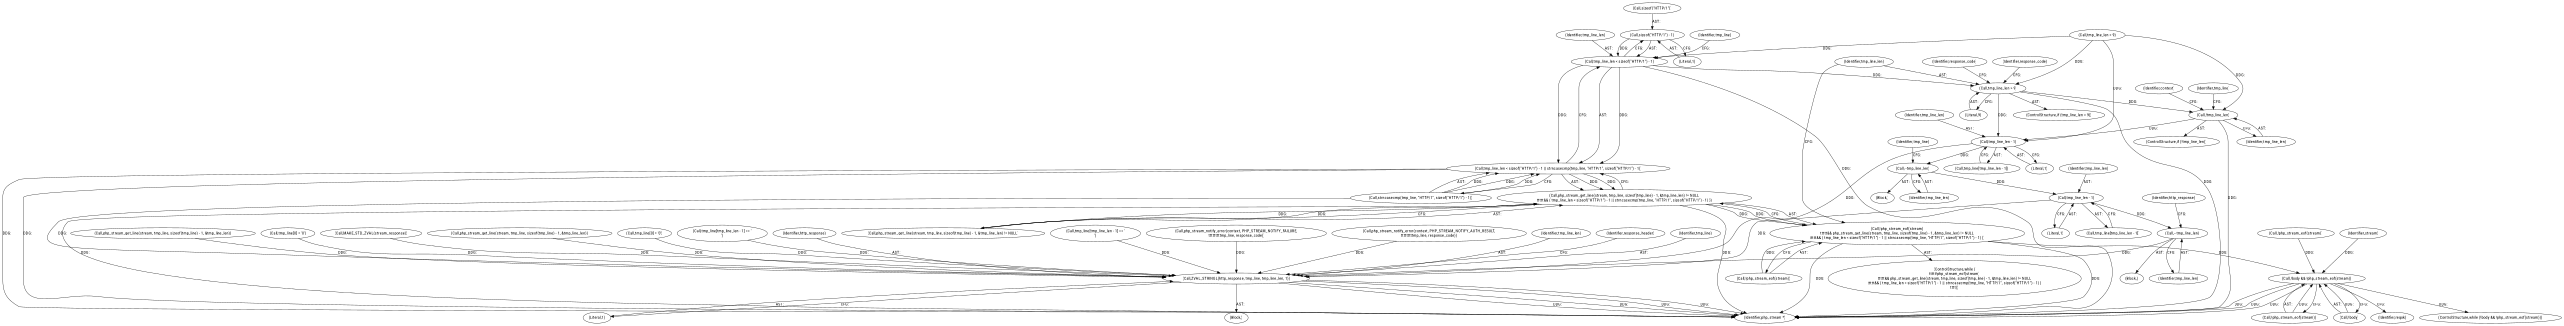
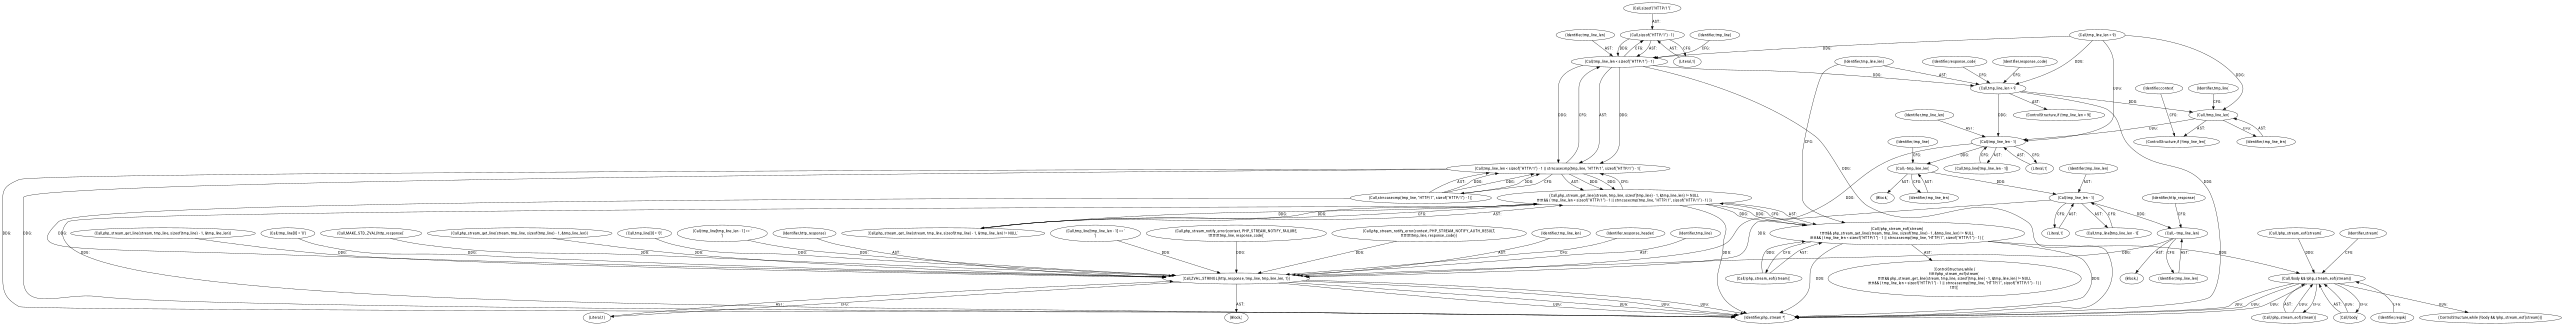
edge "(Identifier,context)" -> "(Call,!tmp_line_len)": now "(Identifier,context)" -> "(ControlStructure,if (!tmp_line_len))"
node "(Literal,9)": removed
node "(Call,MAKE_STD_ZVAL(stream_response))": label "(Call,MAKE_STD_ZVAL(stream_response))" -> "(Call,MAKE_STD_ZVAL(http_response))"
edge "(Identifier,stream)" -> "(Call,!body && !php_stream_eof(stream))": label "DDG: " -> "CFG: "
edge "(Call,!body && !php_stream_eof(stream))" -> "(Identifier,reqok)": reversed
edge "(Call,!tmp_line_len)" -> "(Identifier,php_stream *)": removed, label "DDG:"
